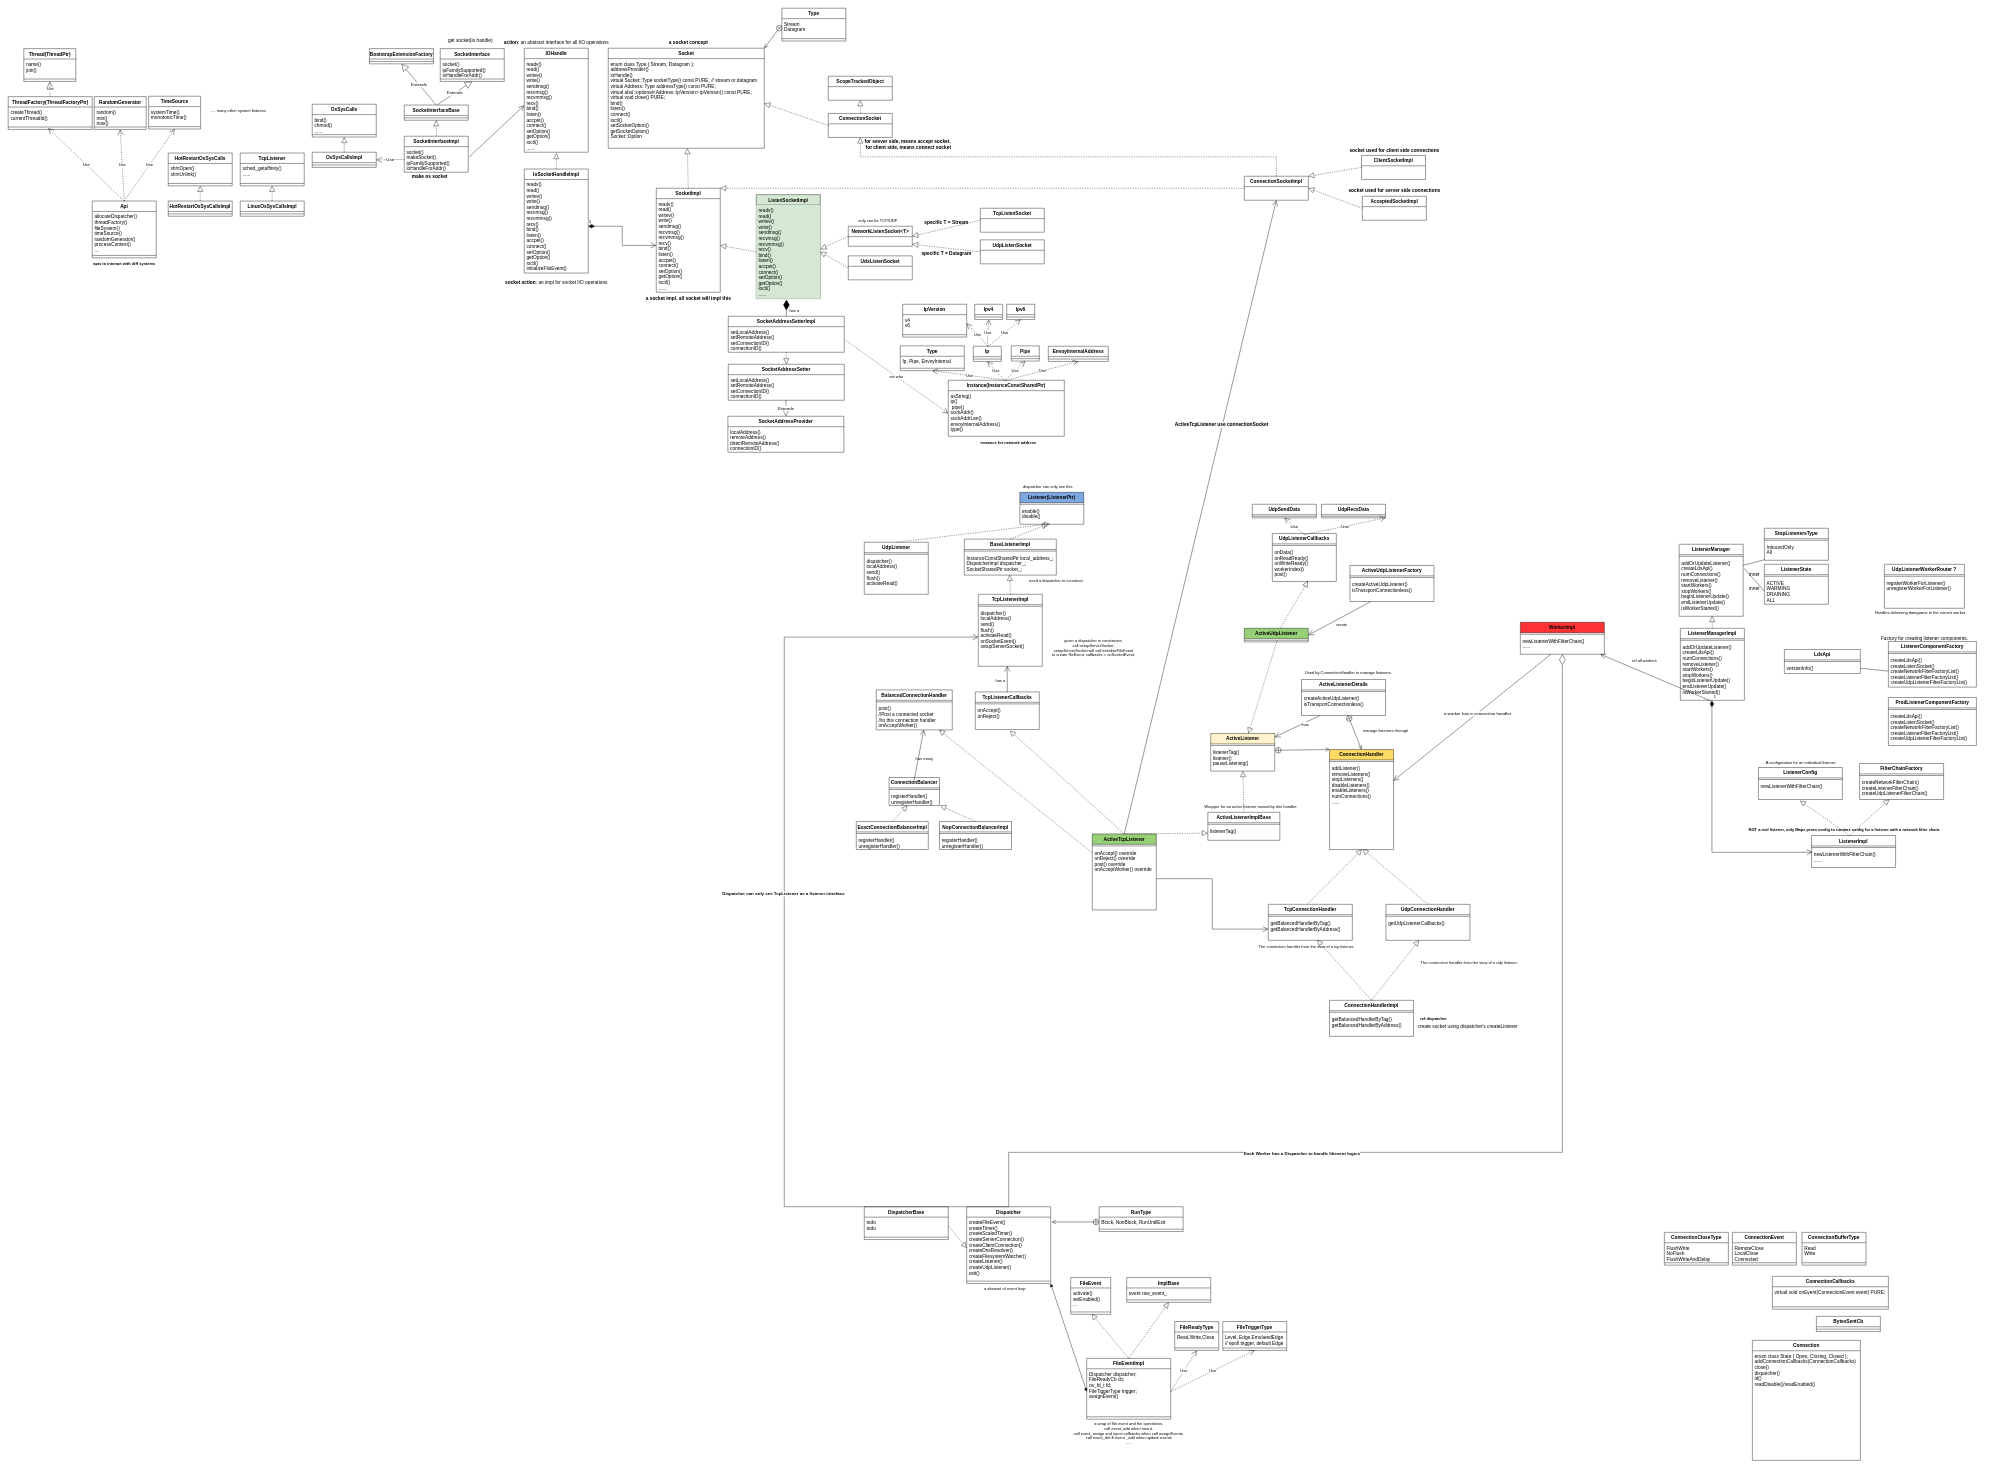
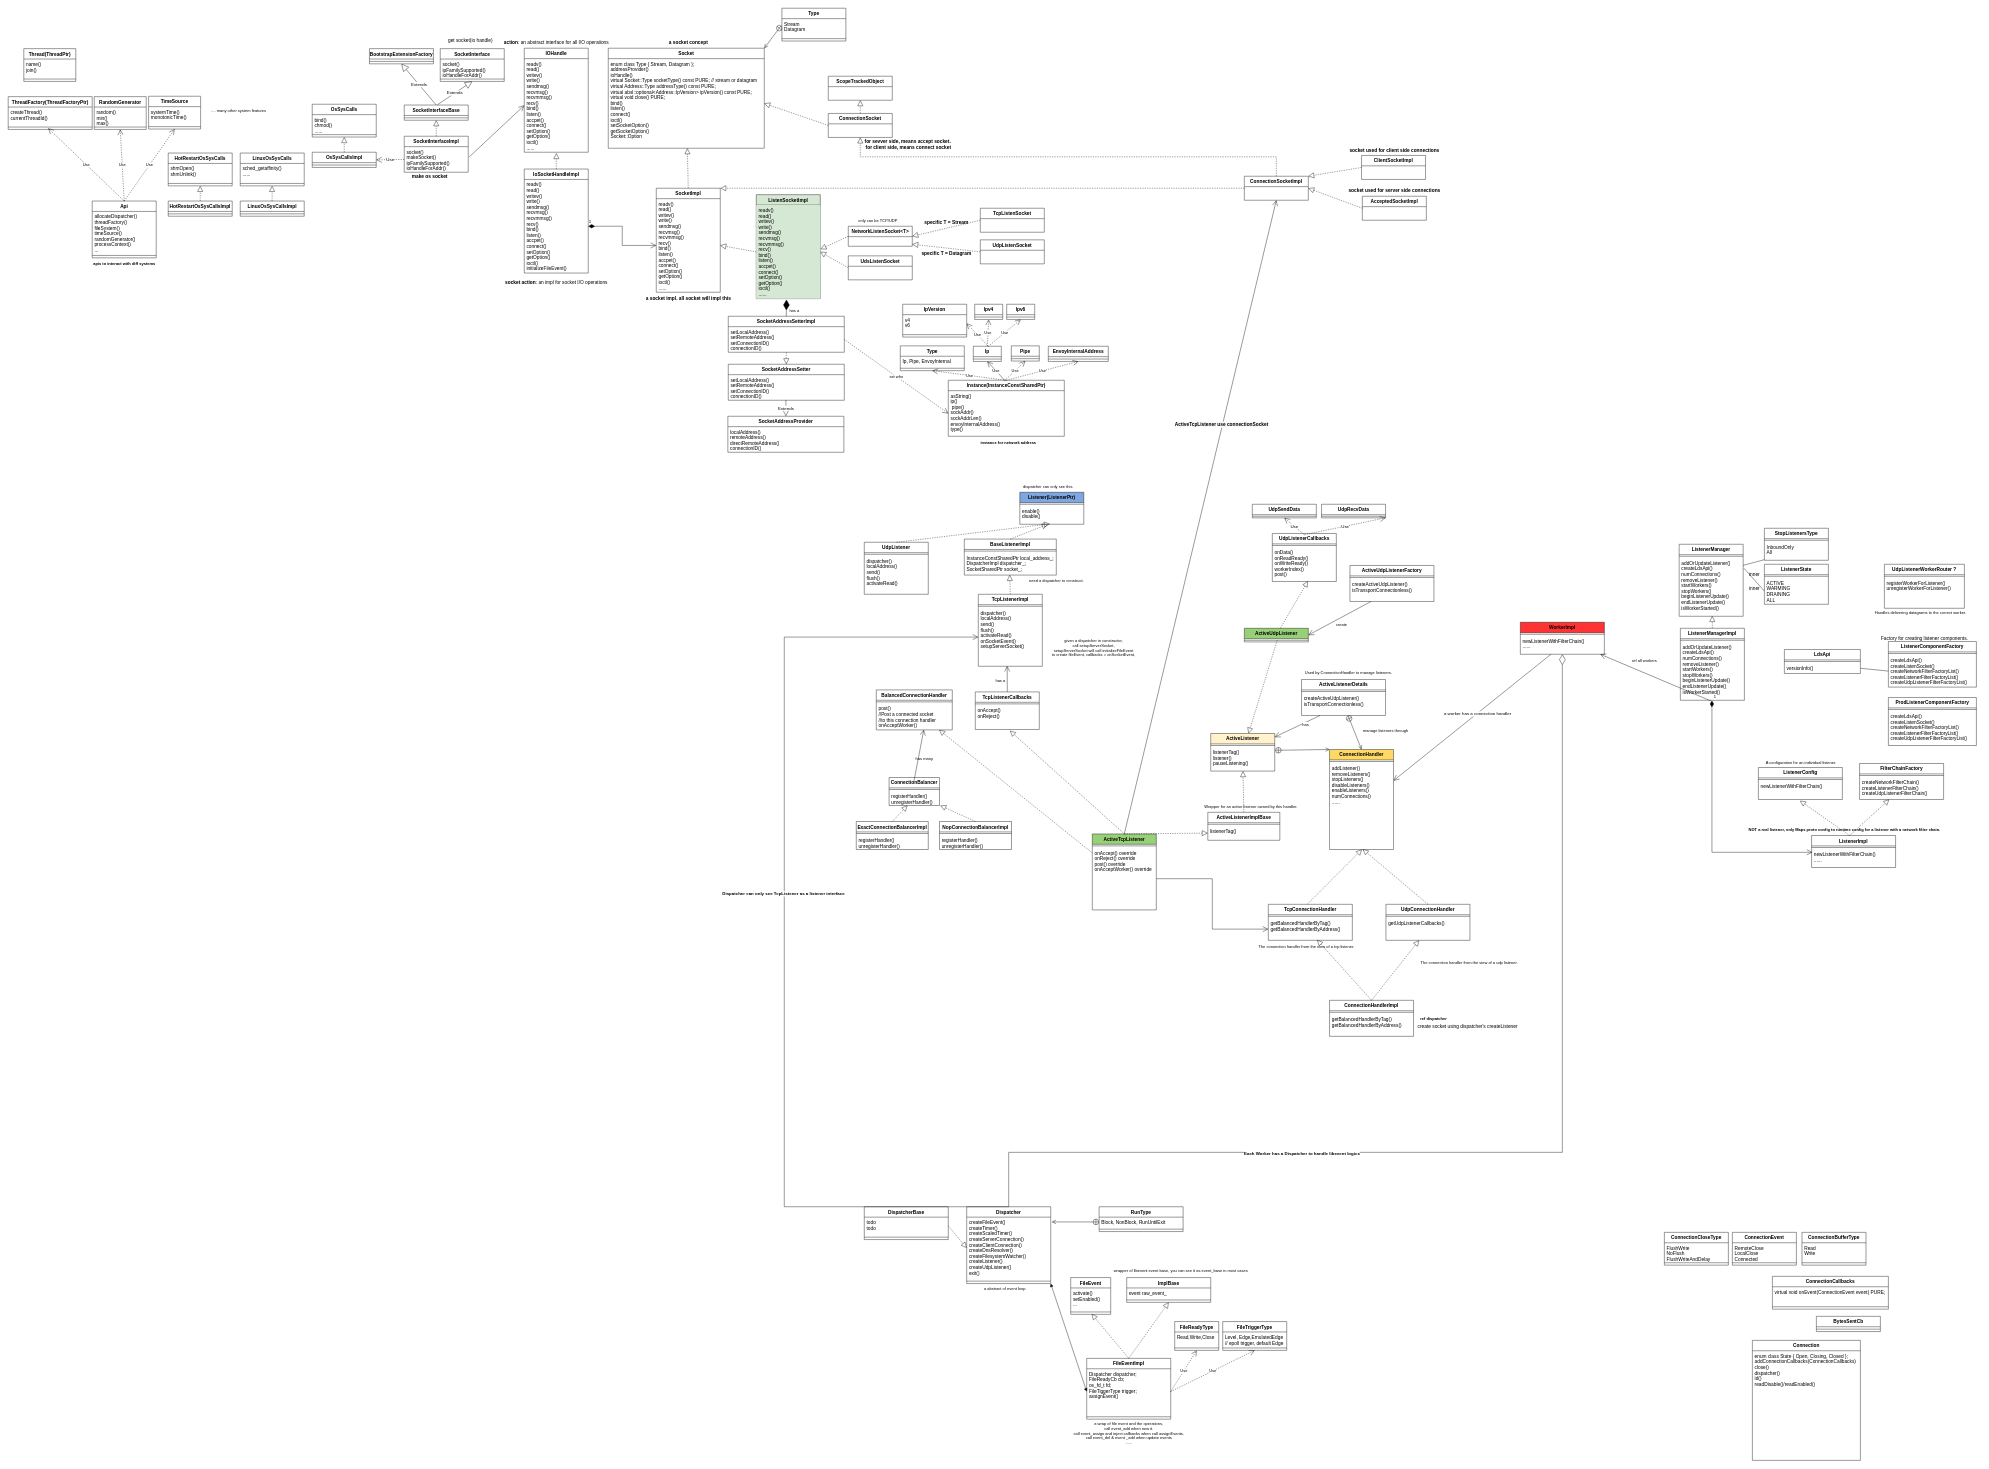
edge "ThreadFactory(ThreadFactoryPtr)" -> "Thread(ThreadPtr)": removed, label "Use"
node "TcpListener": label "TcpListener" -> "LinuxOsSysCalls"
edge "Instance(InstanceConstSharedPtr)" -> "Ip": style dashed -> solid
node "wrapper of libevent event base, you can see it as event_base in most cases": added
